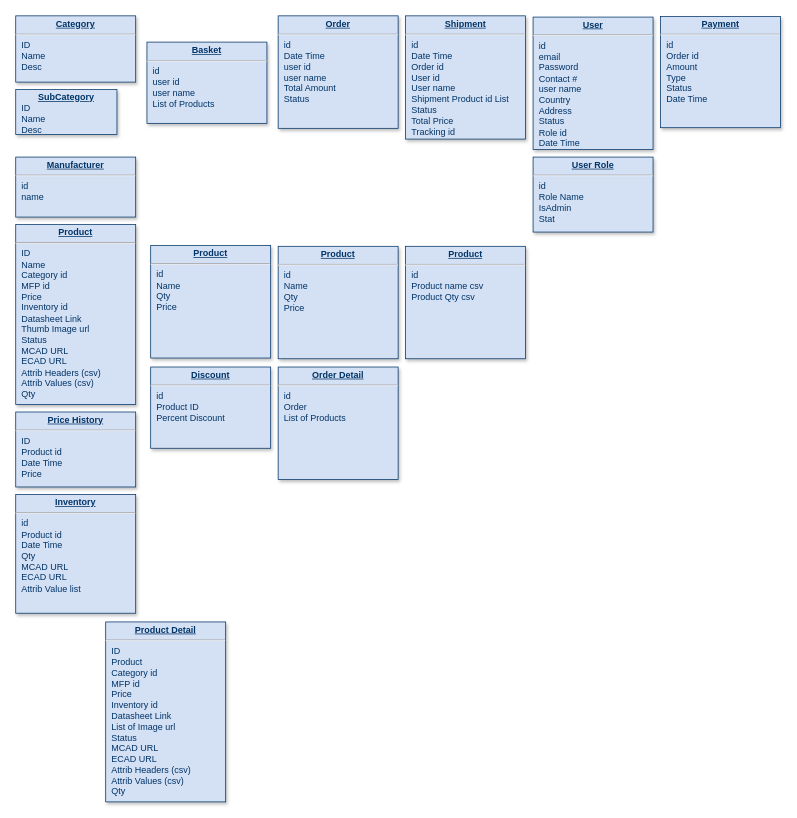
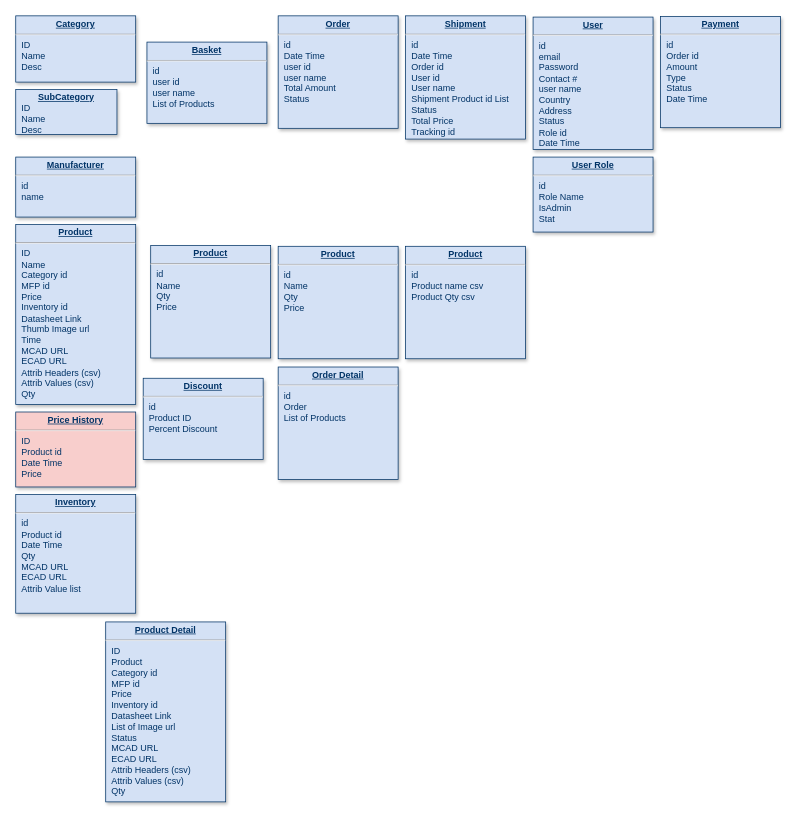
node "Product ID Name Category id MFP id Price Inventory id Datasheet Link Thumb Image url Status MCAD URL ECAD URL Attrib Headers (csv) Attrib Values (csv) Qty": label "Product ID Name Category id MFP id Price Inventory id Datasheet Link Thumb Image url Status MCAD URL ECAD URL Attrib Headers (csv) Attrib Values (csv) Qty" -> "Product ID Name Category id MFP id Price Inventory id Datasheet Link Thumb Image url Time MCAD URL ECAD URL Attrib Headers (csv) Attrib Values (csv) Qty"
node "Discount id Product ID Percent Discount": moved (210, 408) -> (203, 419)
node "Price History ID Product id Date Time Price": fillcolor #d4e1f5 -> #f8cecc
